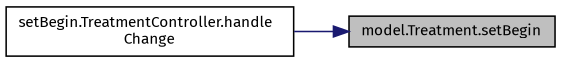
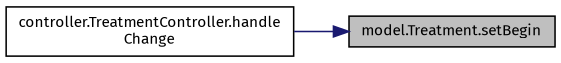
node "setBegin.TreatmentController.handle Change": label "setBegin.TreatmentController.handle Change" -> "controller.TreatmentController.handle Change"
